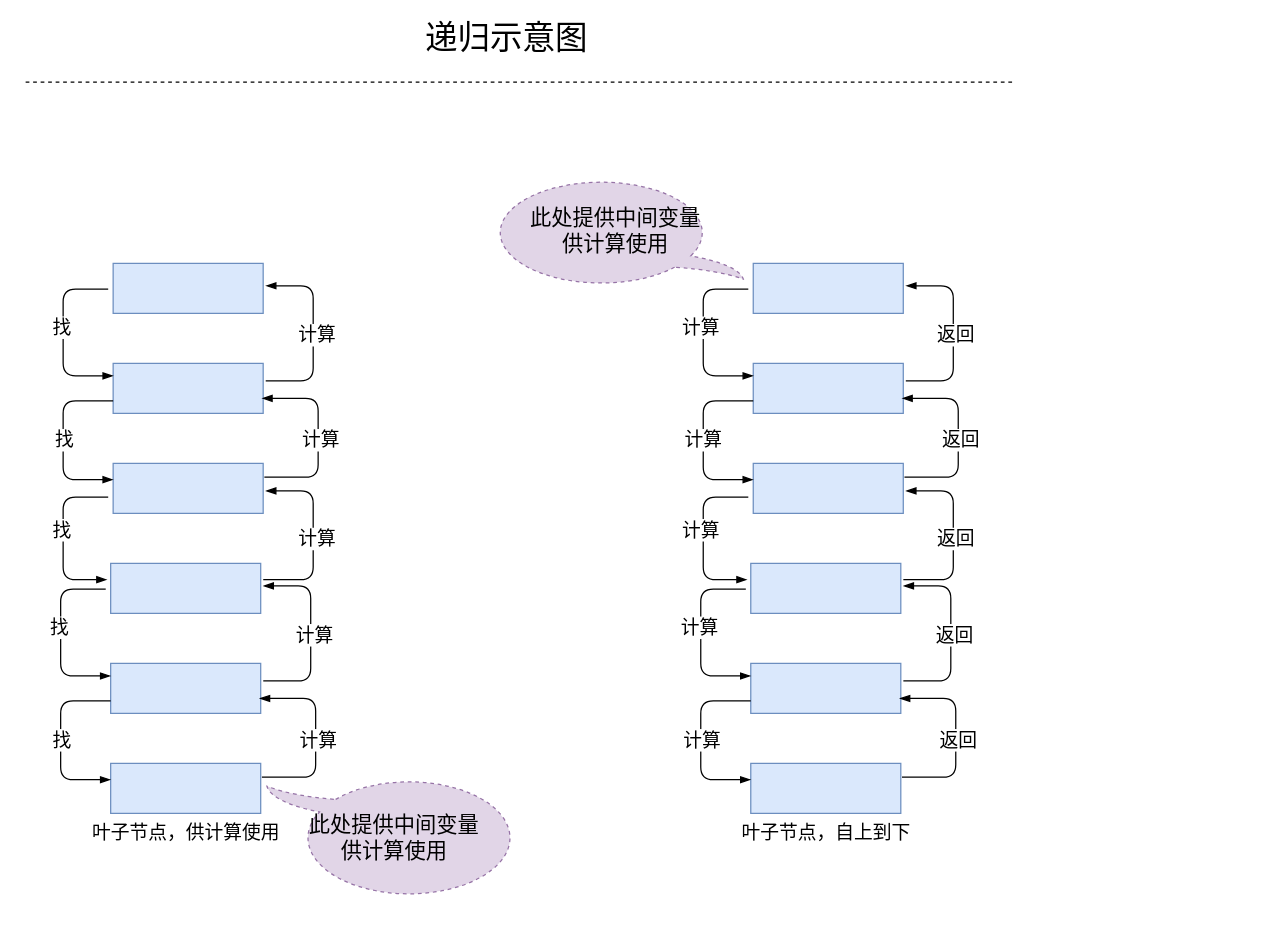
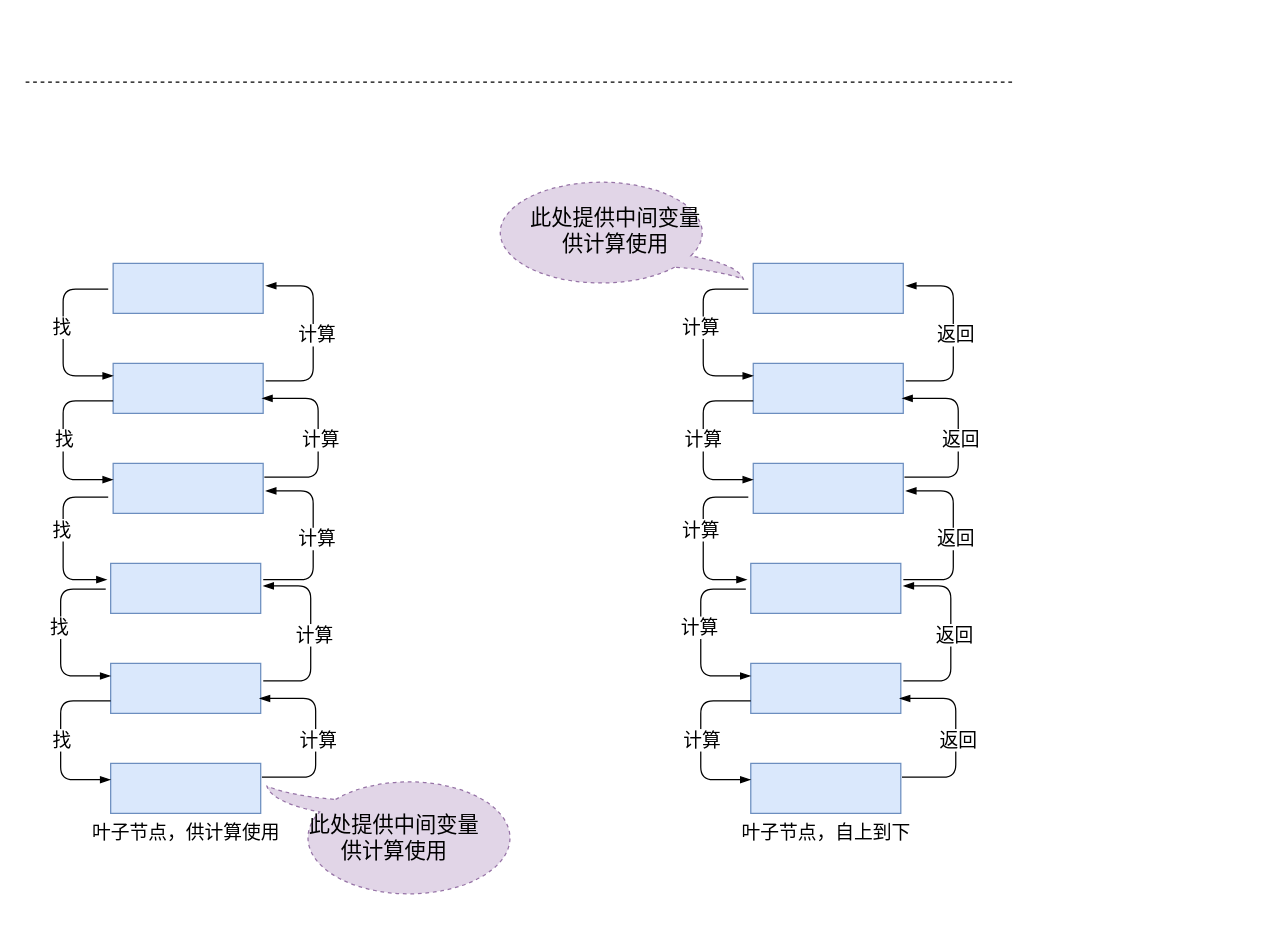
node "递归示意图": removed
